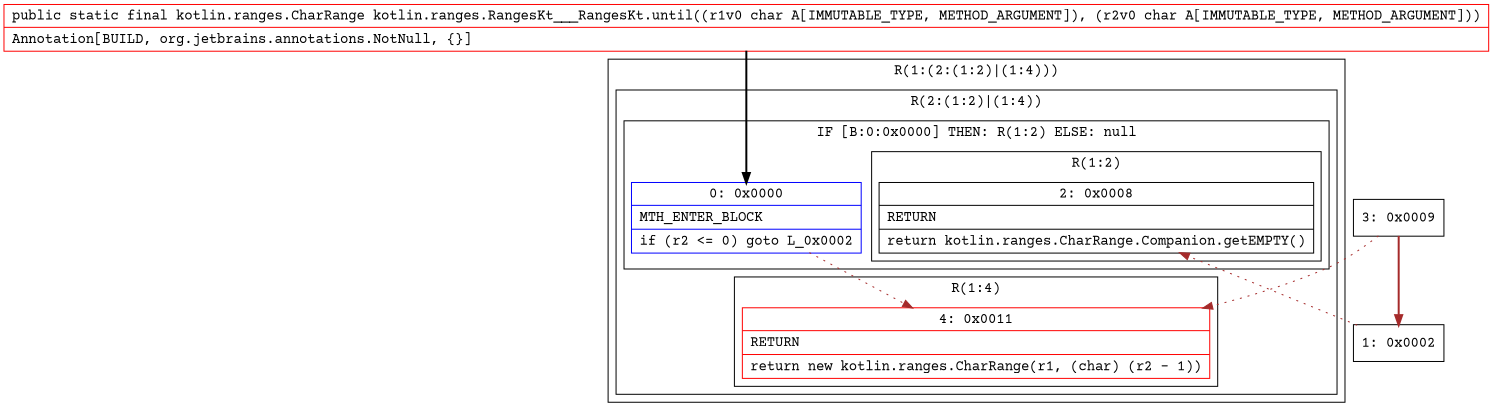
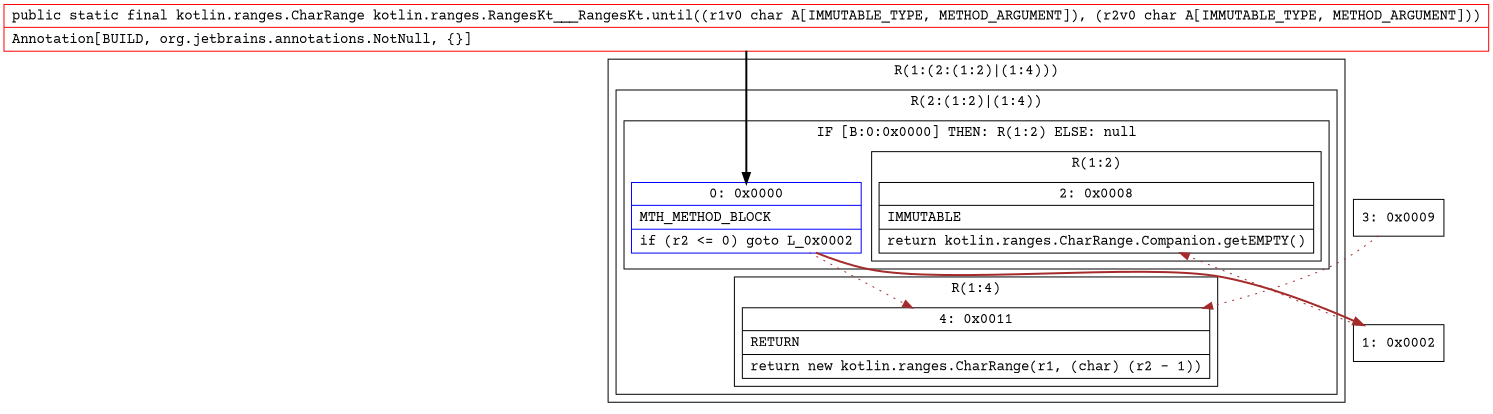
node "0: 0x0000": text "MTH_ENTER_BLOCK" -> "MTH_METHOD_BLOCK"
node "2: 0x0008": text "RETURN" -> "IMMUTABLE"
edge "3: 0x0009" -> "1: 0x0002": now "0: 0x0000" -> "1: 0x0002"
node "4: 0x0011": color red -> black
